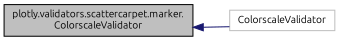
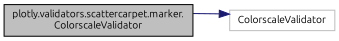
edge "ColorscaleValidator" -> "plotly.validators.scattercarpet.marker. ColorscaleValidator": reversed
